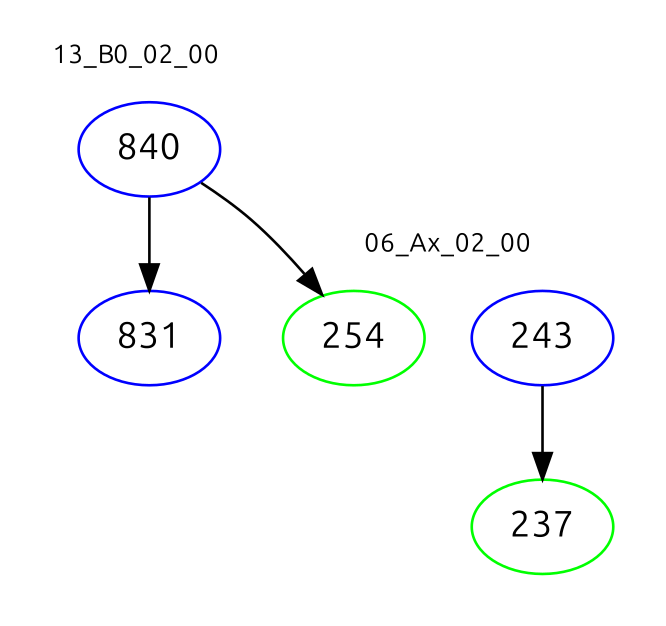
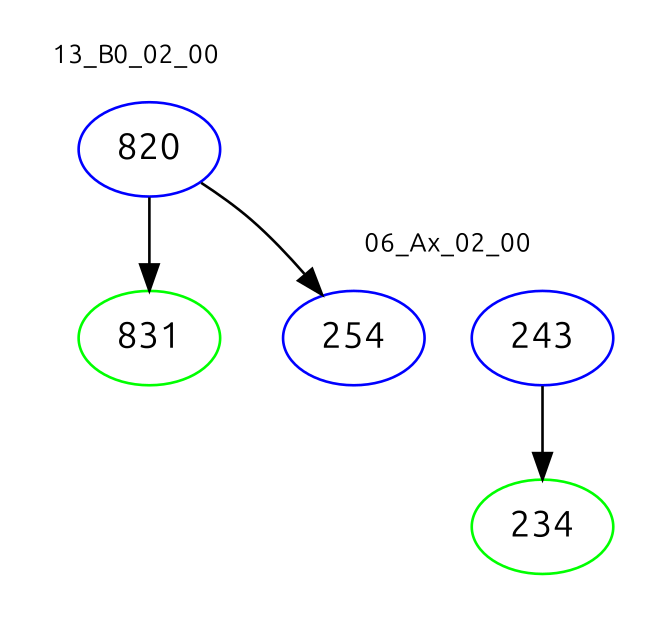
node "840": label "840" -> "820"
node "831": color blue -> green
node "254": color green -> blue
node "237": label "237" -> "234"
